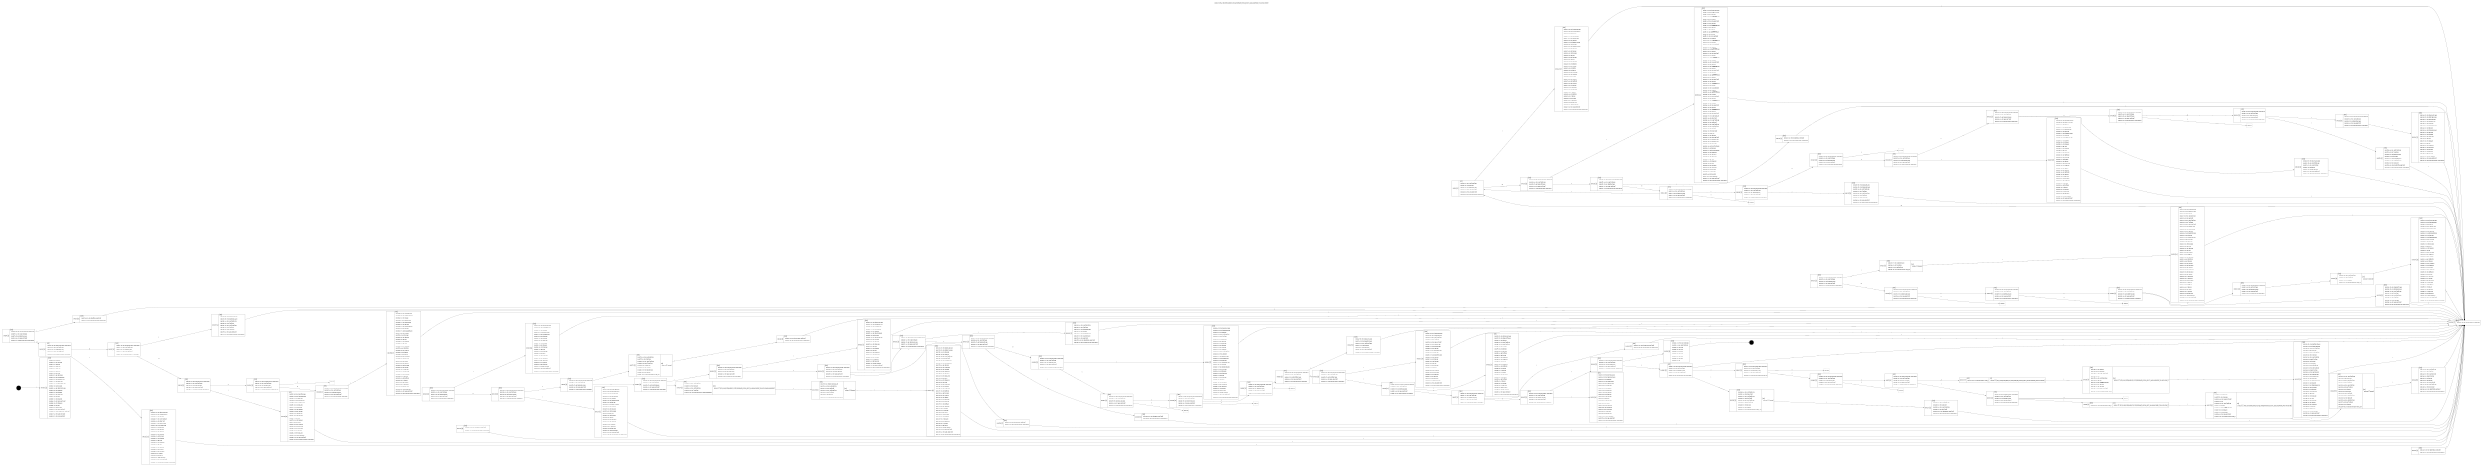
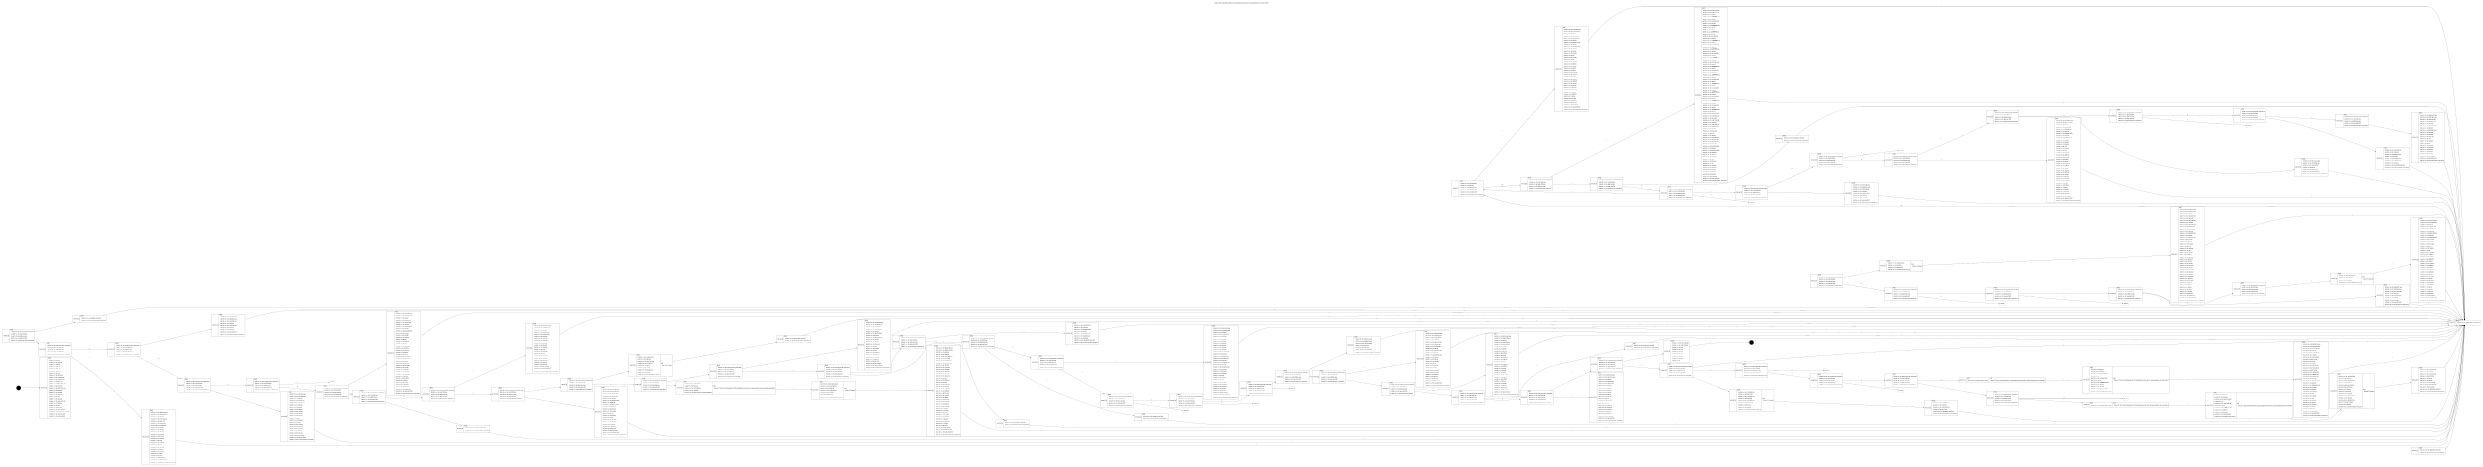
node "0x401c9c [28]": added
